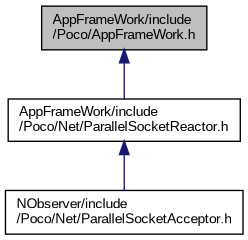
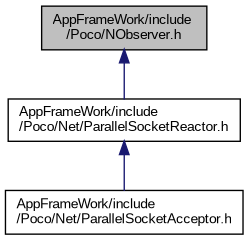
node "AppFrameWork/include /Poco/AppFrameWork.h": label "AppFrameWork/include /Poco/AppFrameWork.h" -> "AppFrameWork/include /Poco/NObserver.h"
node "NObserver/include /Poco/Net/ParallelSocketAcceptor.h": label "NObserver/include /Poco/Net/ParallelSocketAcceptor.h" -> "AppFrameWork/include /Poco/Net/ParallelSocketAcceptor.h"
